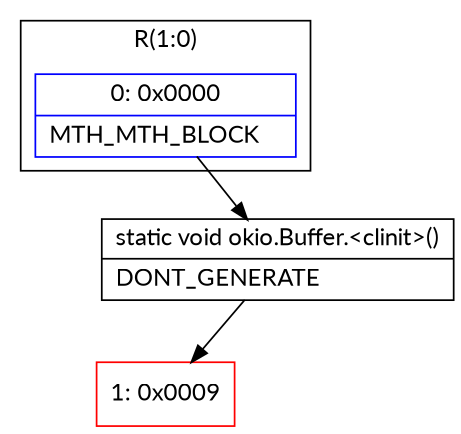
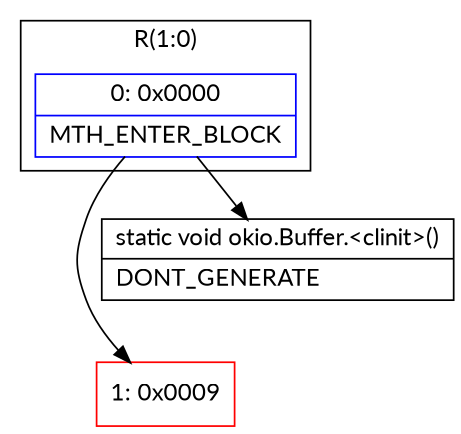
node "0: 0x0000": text "MTH_MTH_BLOCK" -> "MTH_ENTER_BLOCK"
edge "static void okio.Buffer.<clinit>()" -> "1: 0x0009": now "0: 0x0000" -> "1: 0x0009"
